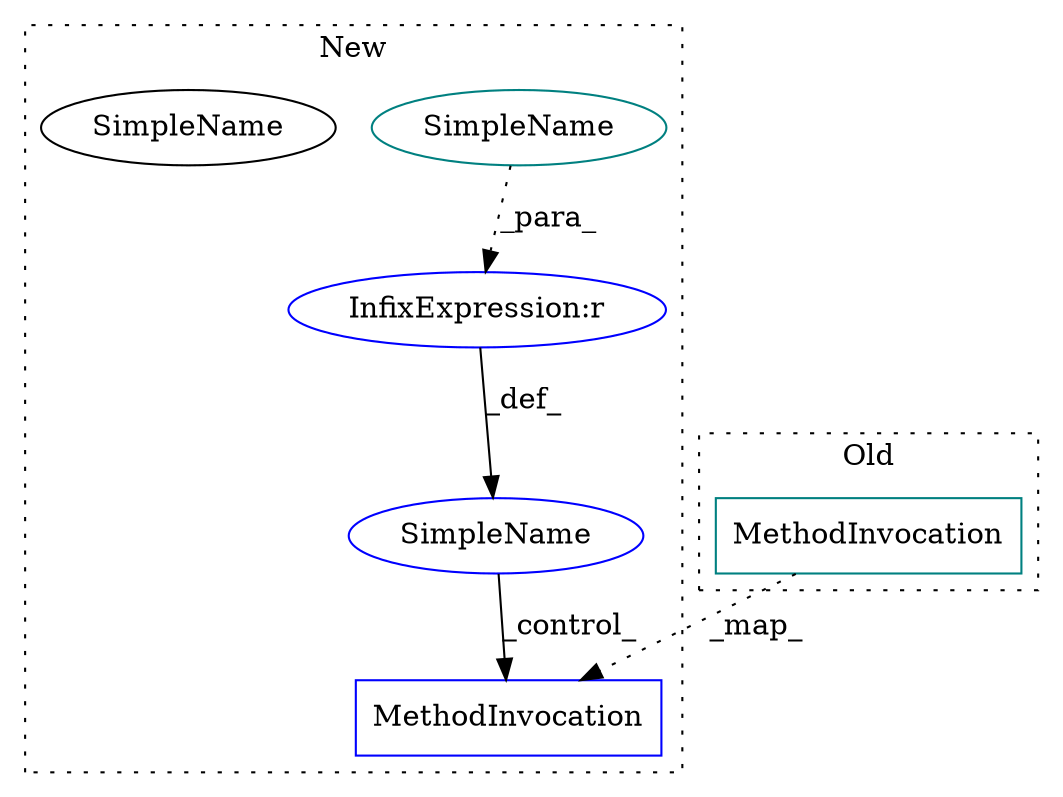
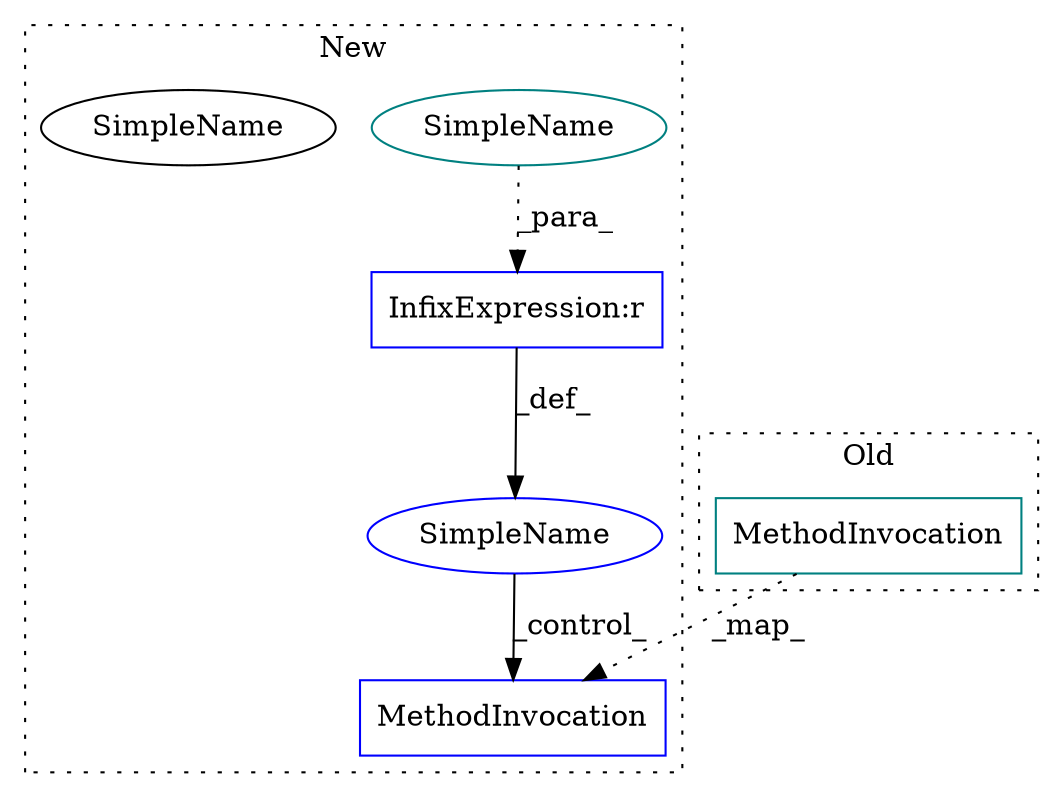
node "InfixExpression:r": shape ellipse -> box
